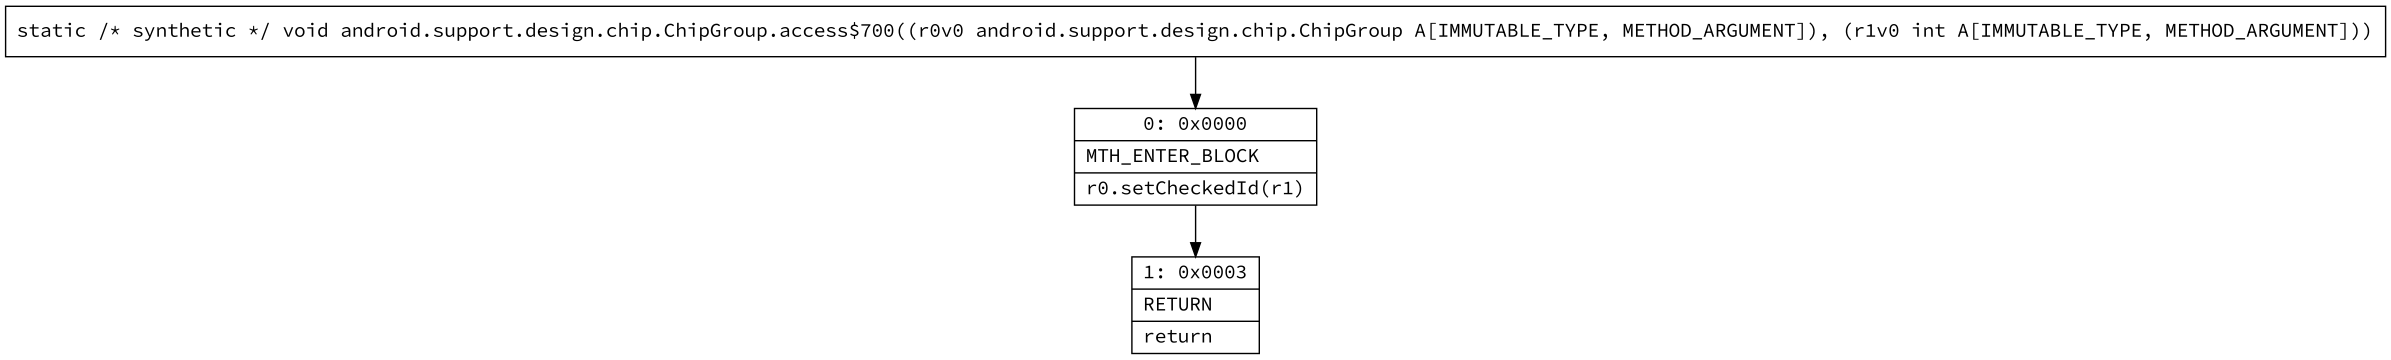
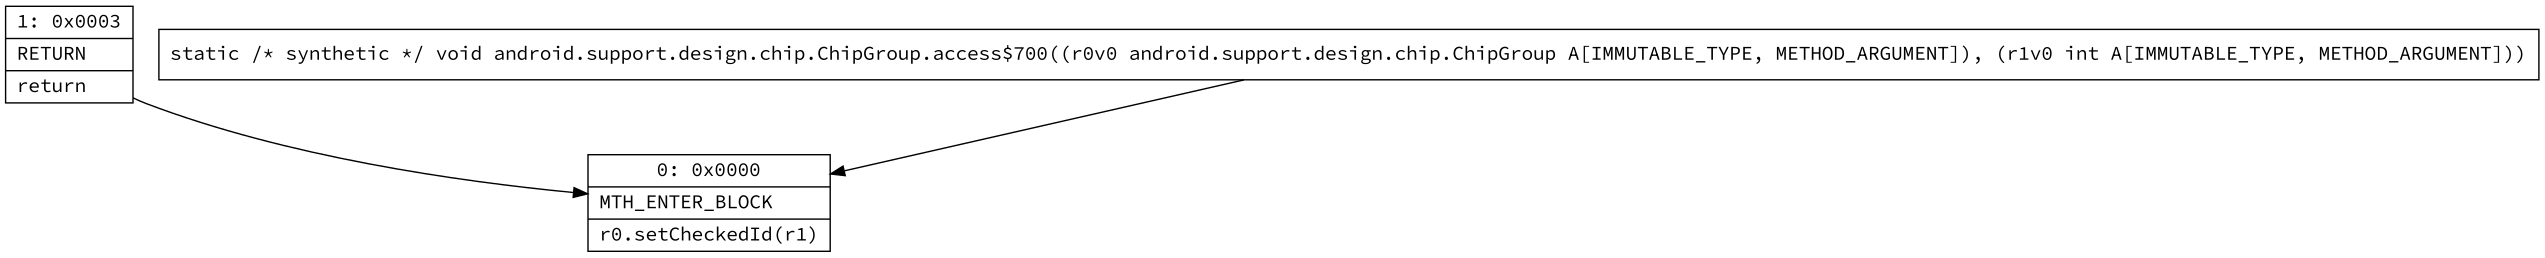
edge "0: 0x0000" -> "1: 0x0003": reversed
